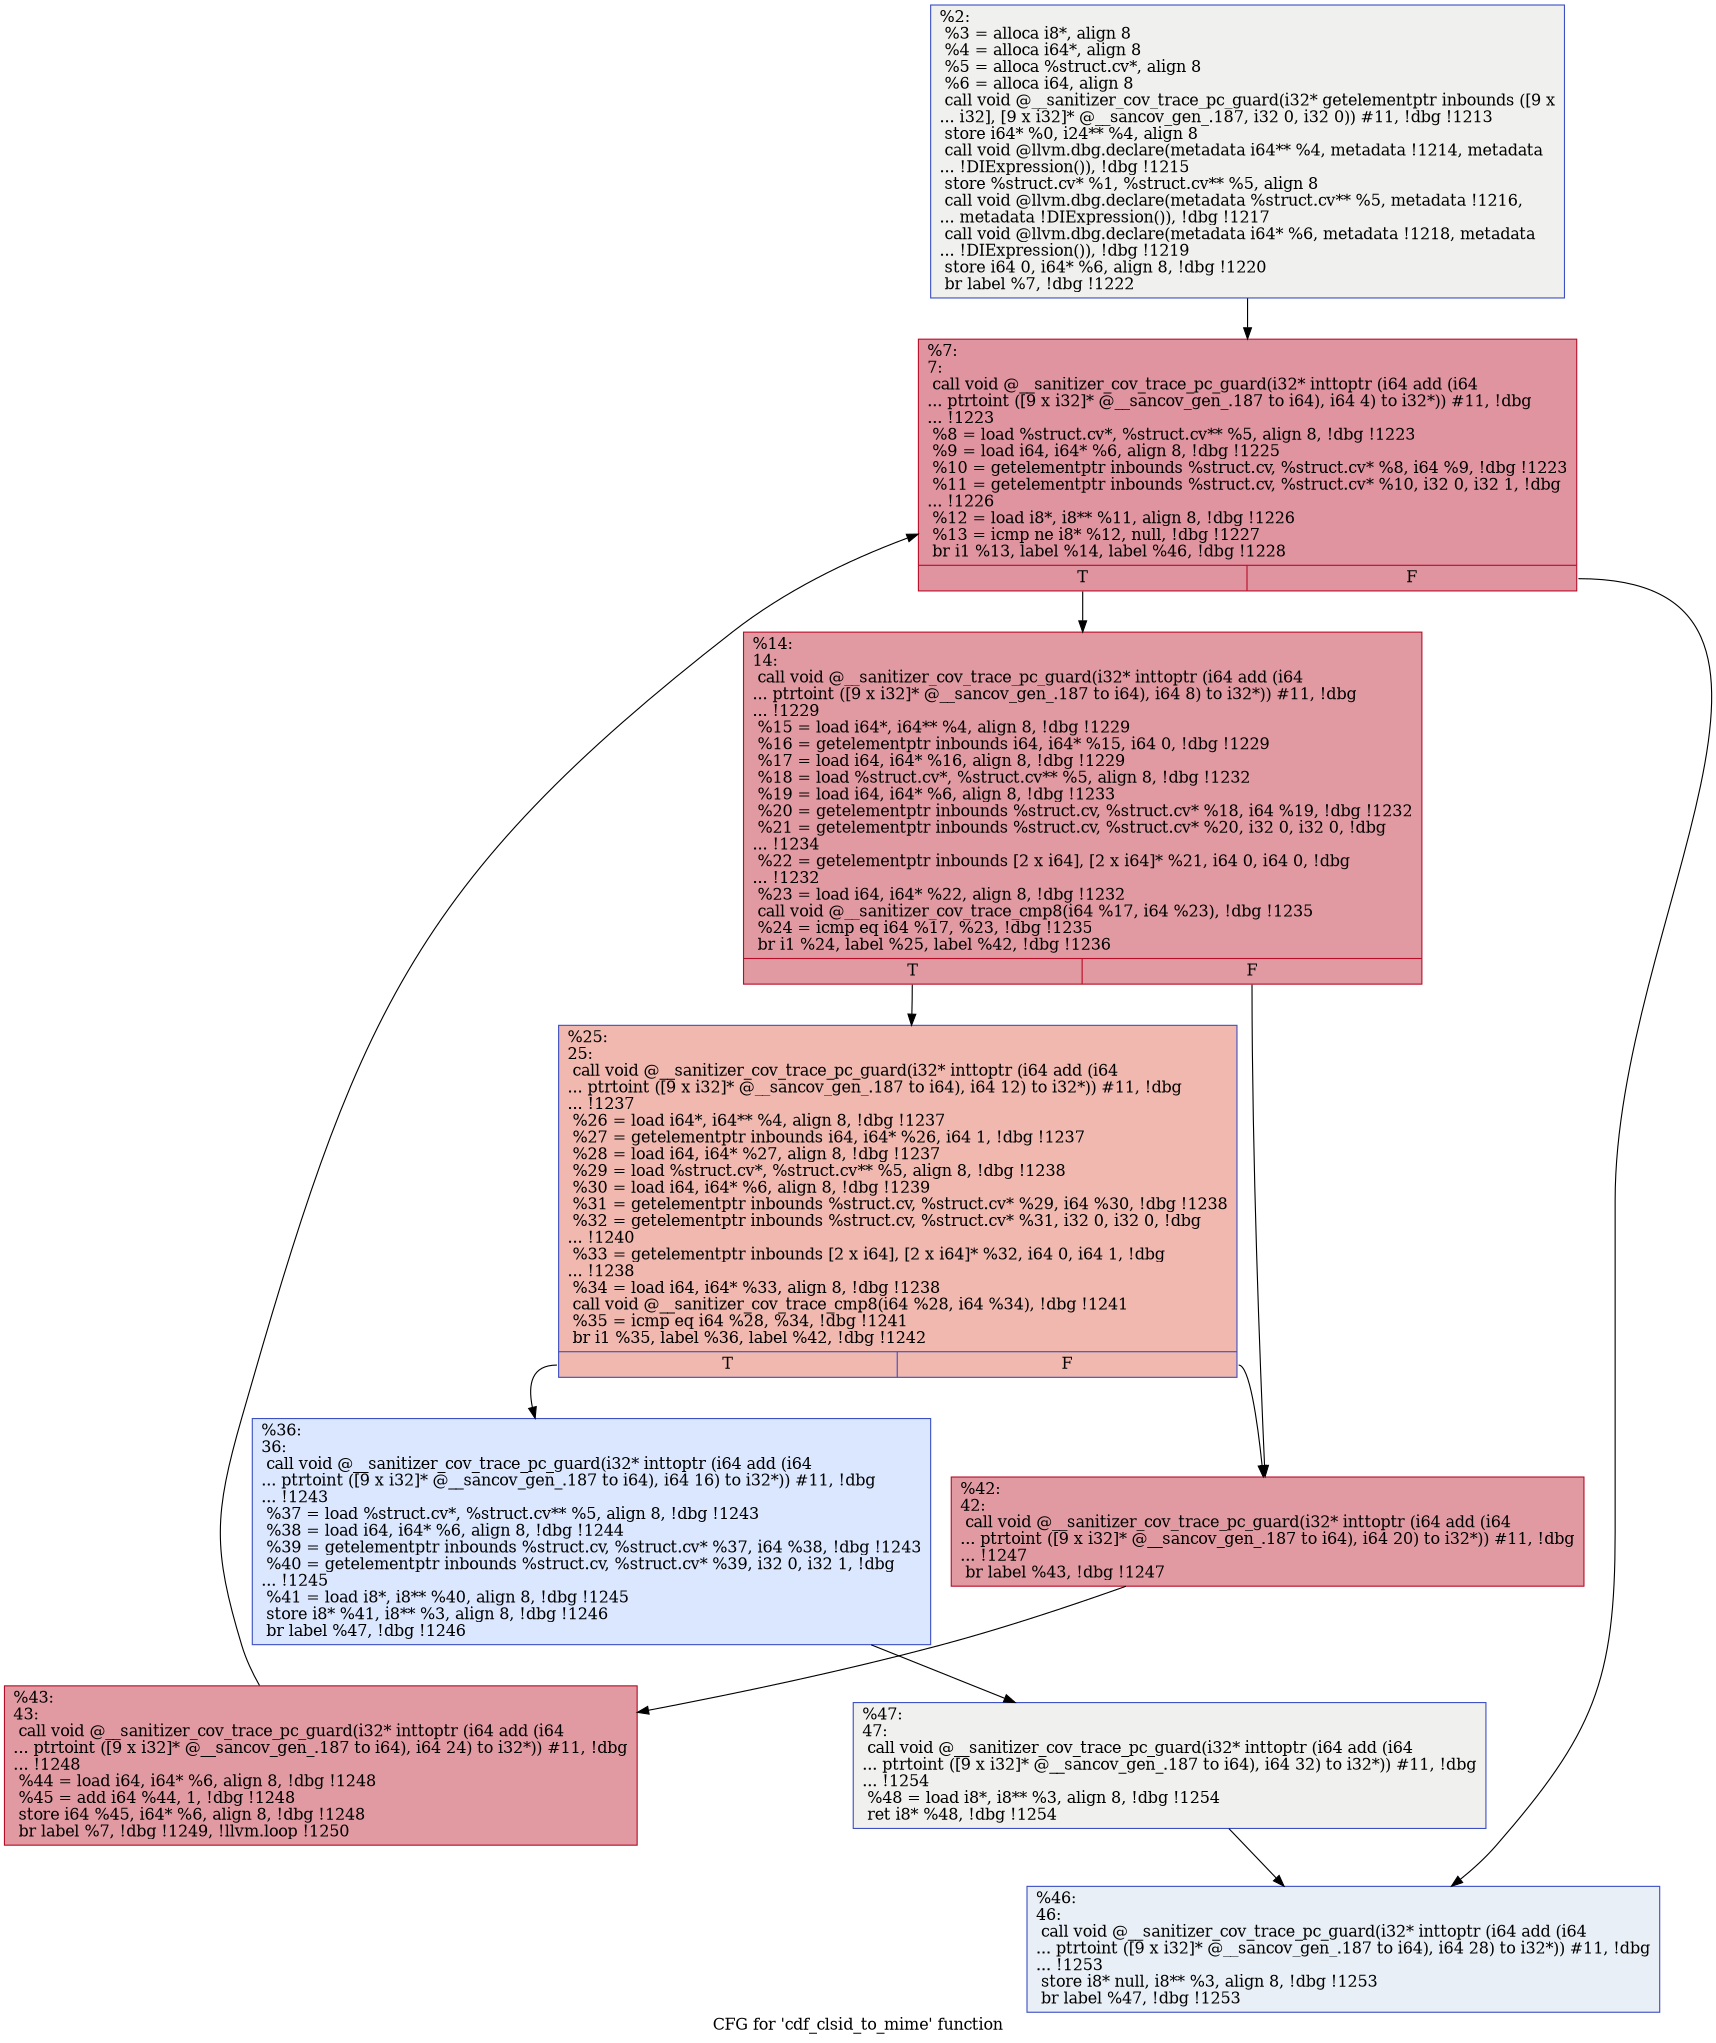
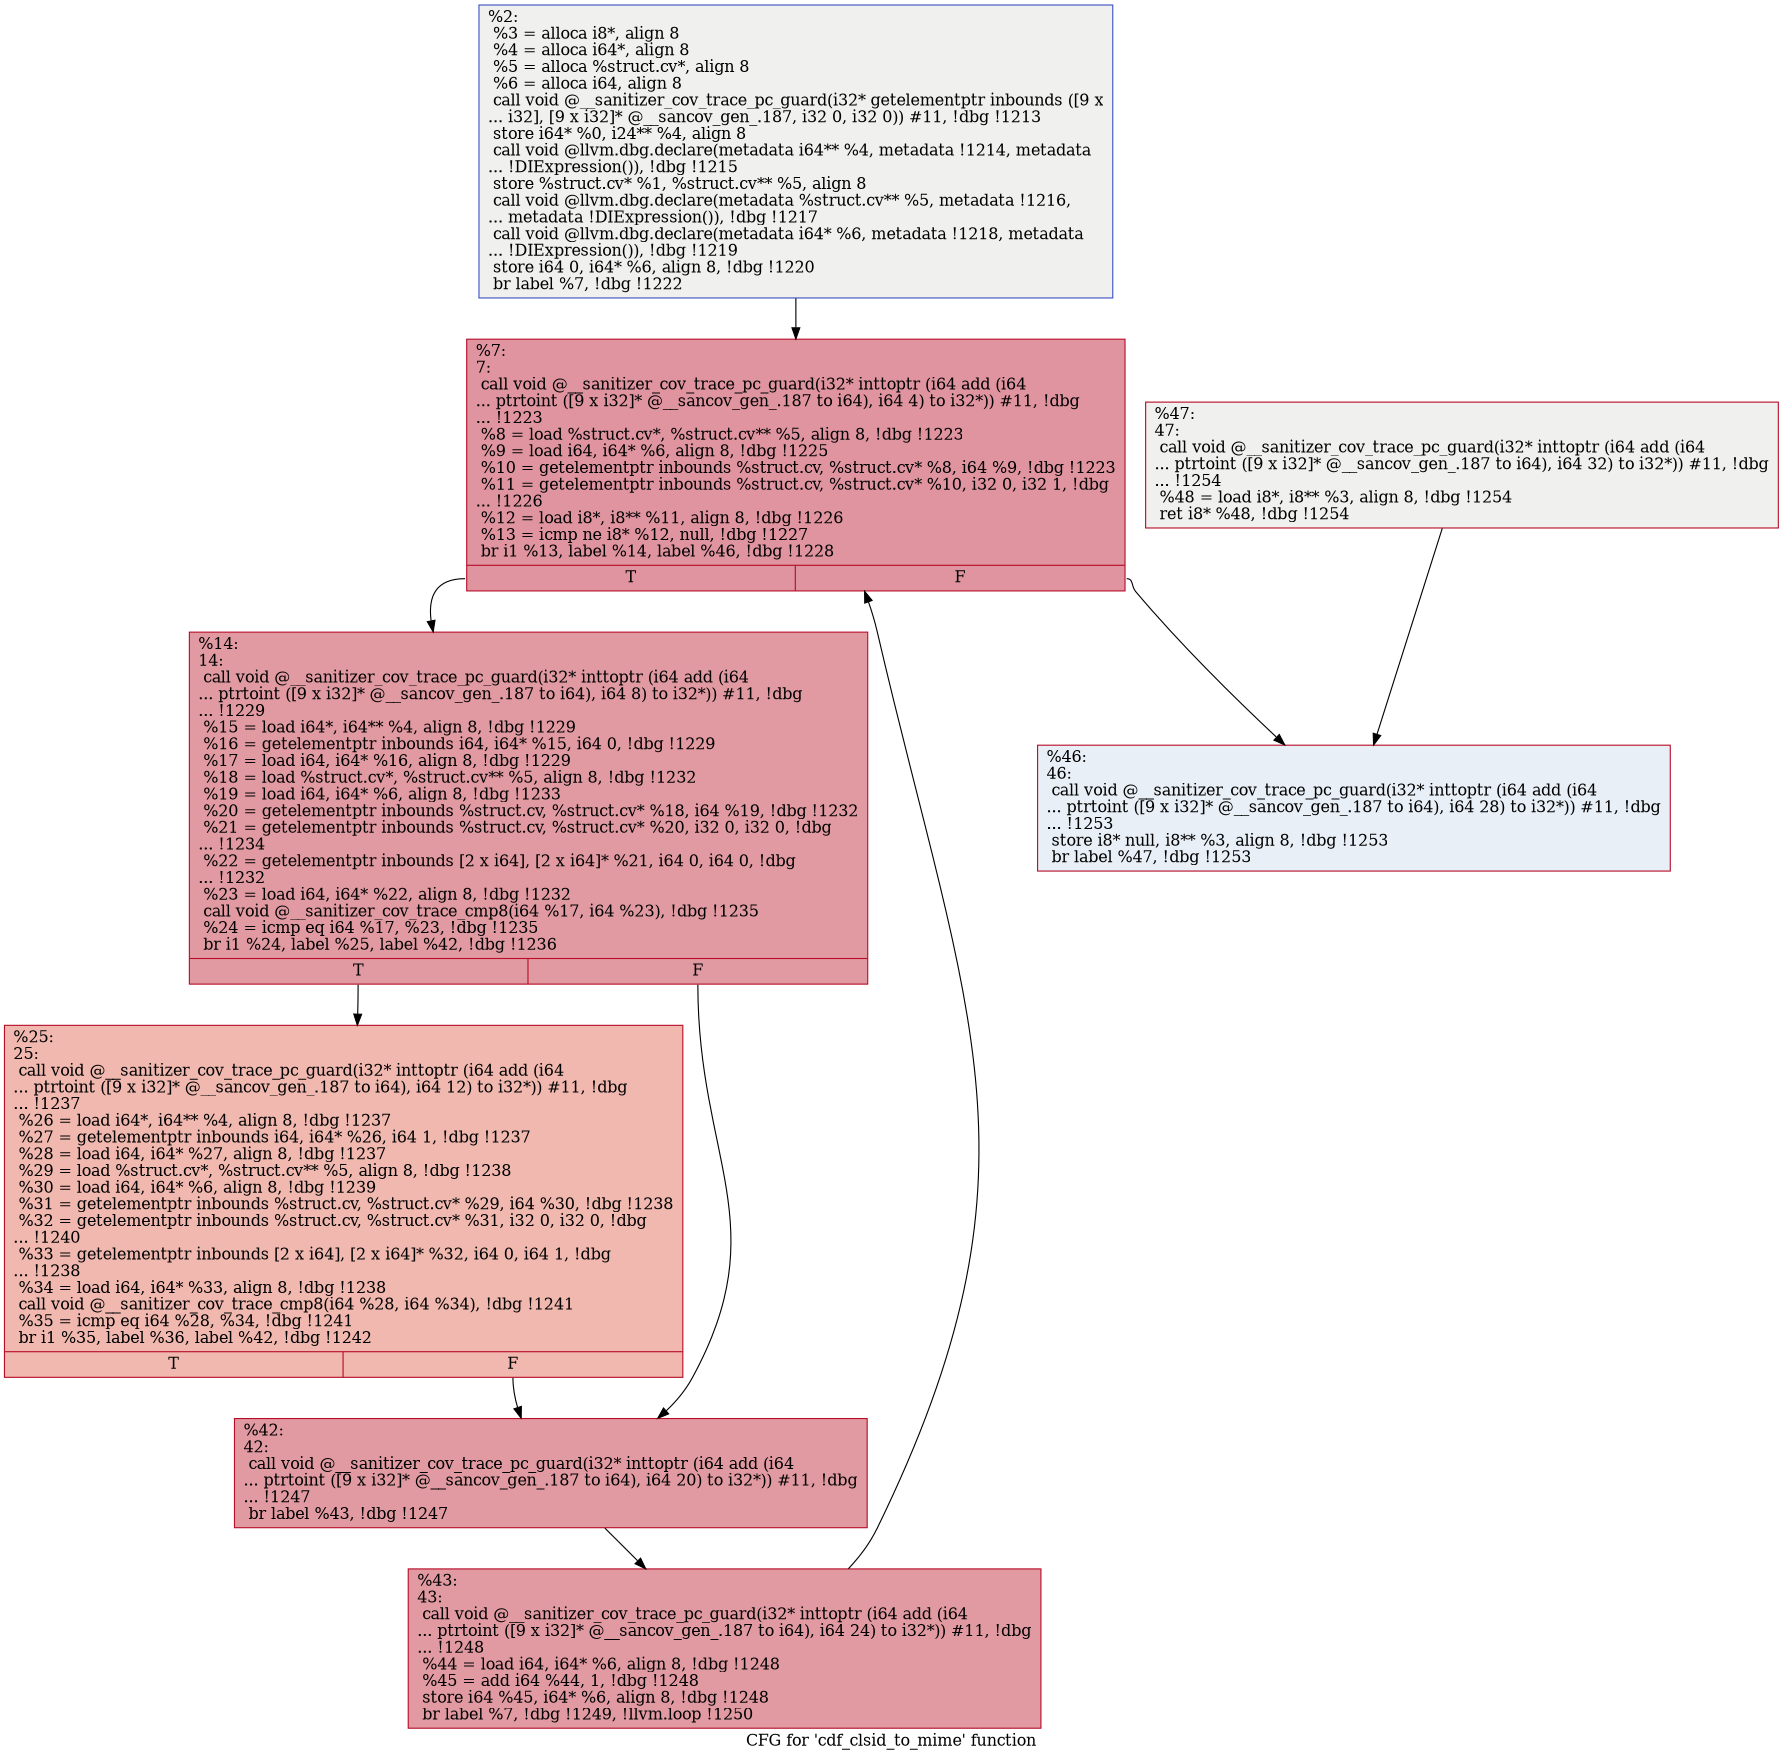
node "%25:": color #3d50c3ff -> #b70d28ff
node "%36:": removed
node "%47:": color #3d50c3ff -> #b70d28ff
node "%46:": color #3d50c3ff -> #b70d28ff
